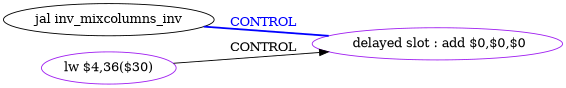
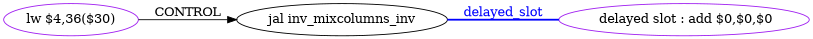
edge "jal inv_mixcolumns_inv" -- "delayed slot : add $0,$0,$0": label "CONTROL" -> "delayed_slot"
edge "lw $4,36($30)" -> "delayed slot : add $0,$0,$0": now "lw $4,36($30)" -> "jal inv_mixcolumns_inv"
